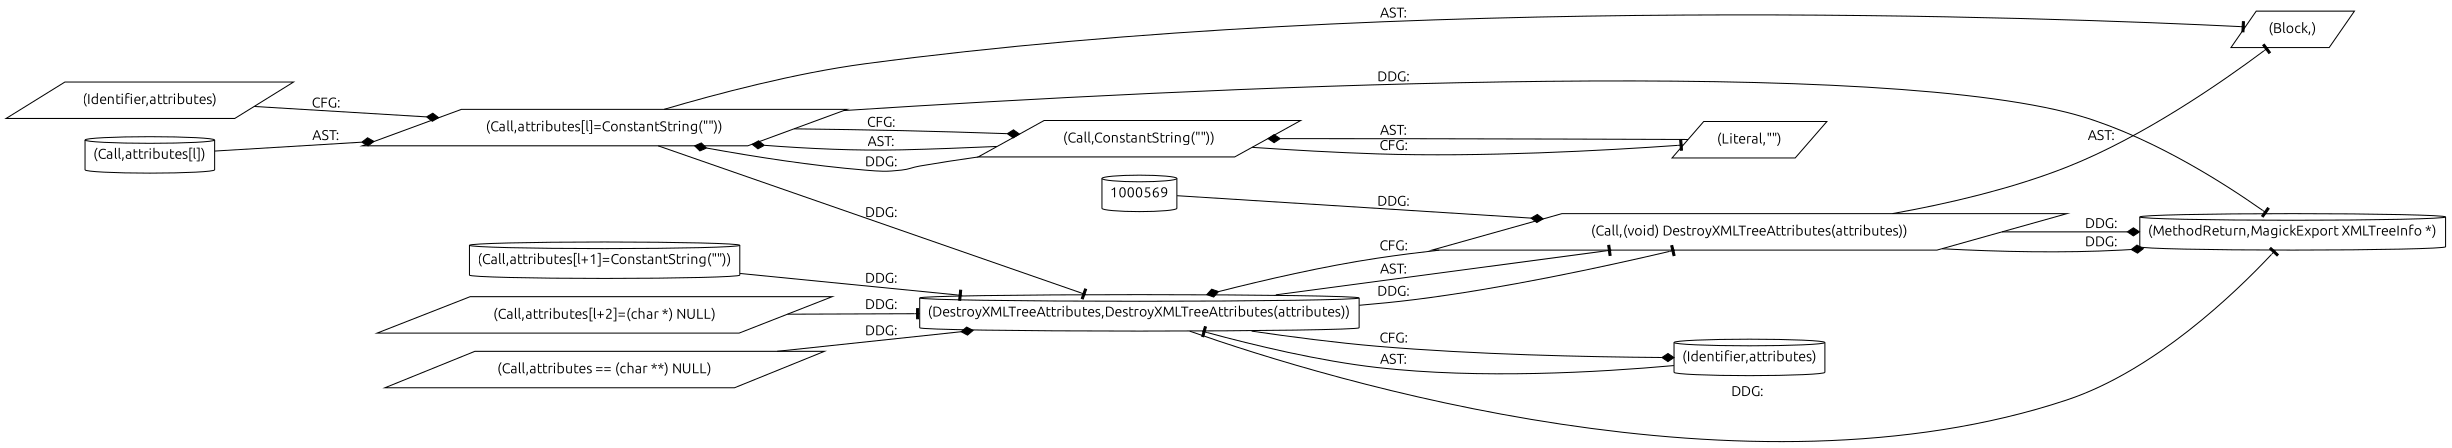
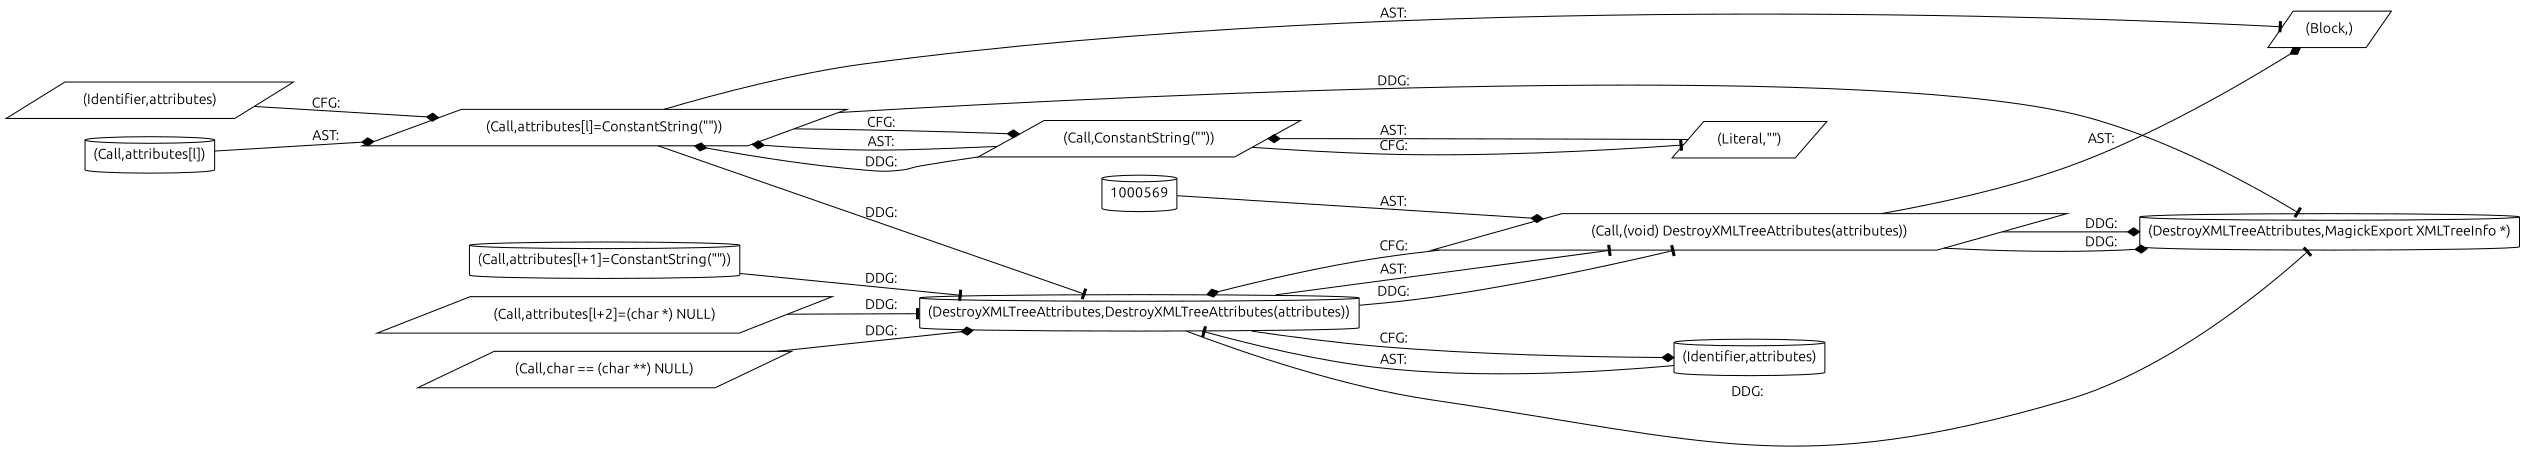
edge "(Call,(void) DestroyXMLTreeAttributes(attributes))" -> "(Block,)": arrowhead tee -> diamond
edge "1000569" -> "(Call,(void) DestroyXMLTreeAttributes(attributes))": label "DDG: " -> "AST: "
node "(MethodReturn,MagickExport XMLTreeInfo *)": label "(MethodReturn,MagickExport XMLTreeInfo *)" -> "(DestroyXMLTreeAttributes,MagickExport XMLTreeInfo *)"
node "(Call,attributes == (char **) NULL)": label "(Call,attributes == (char **) NULL)" -> "(Call,char == (char **) NULL)"
